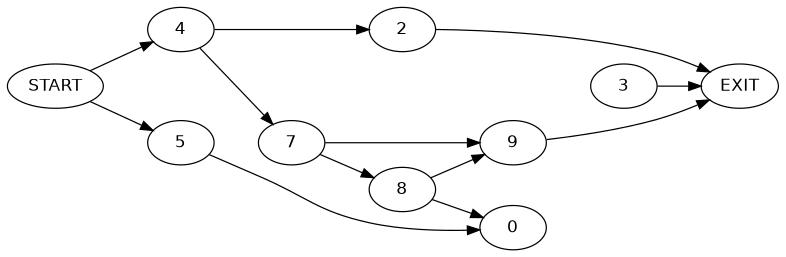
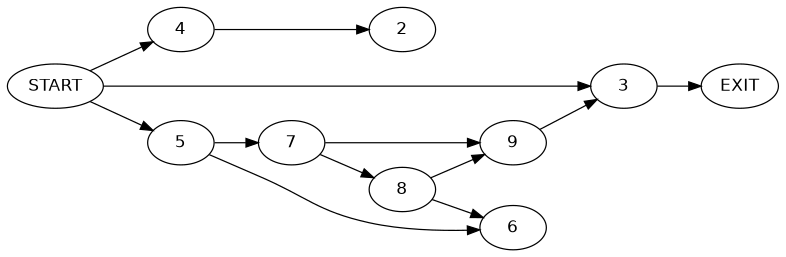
edge "2" -> "EXIT": removed
edge "4" -> "7": now "5" -> "7"
edge "START" -> "3": added
edge "9" -> "EXIT": now "9" -> "3"
node "0": label "0" -> "6"
